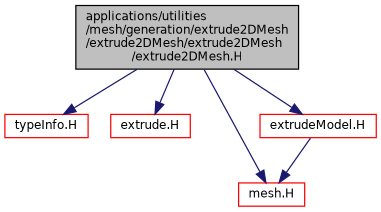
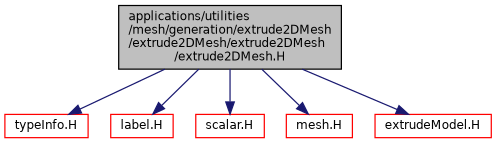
node "label.H": added
node "extrude.H": label "extrude.H" -> "scalar.H"
edge "extrudeModel.H" -> "mesh.H": removed
